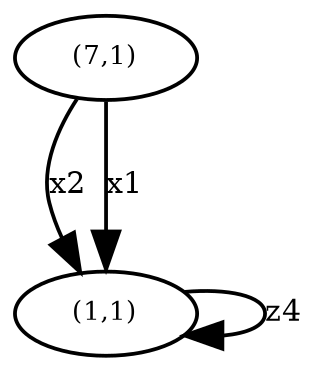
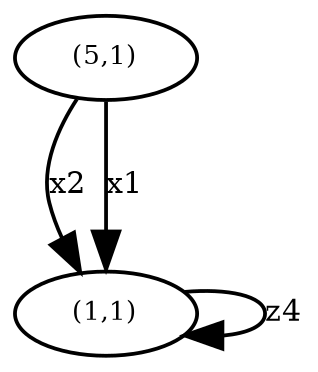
node "(7,1)": label "(7,1)" -> "(5,1)"
